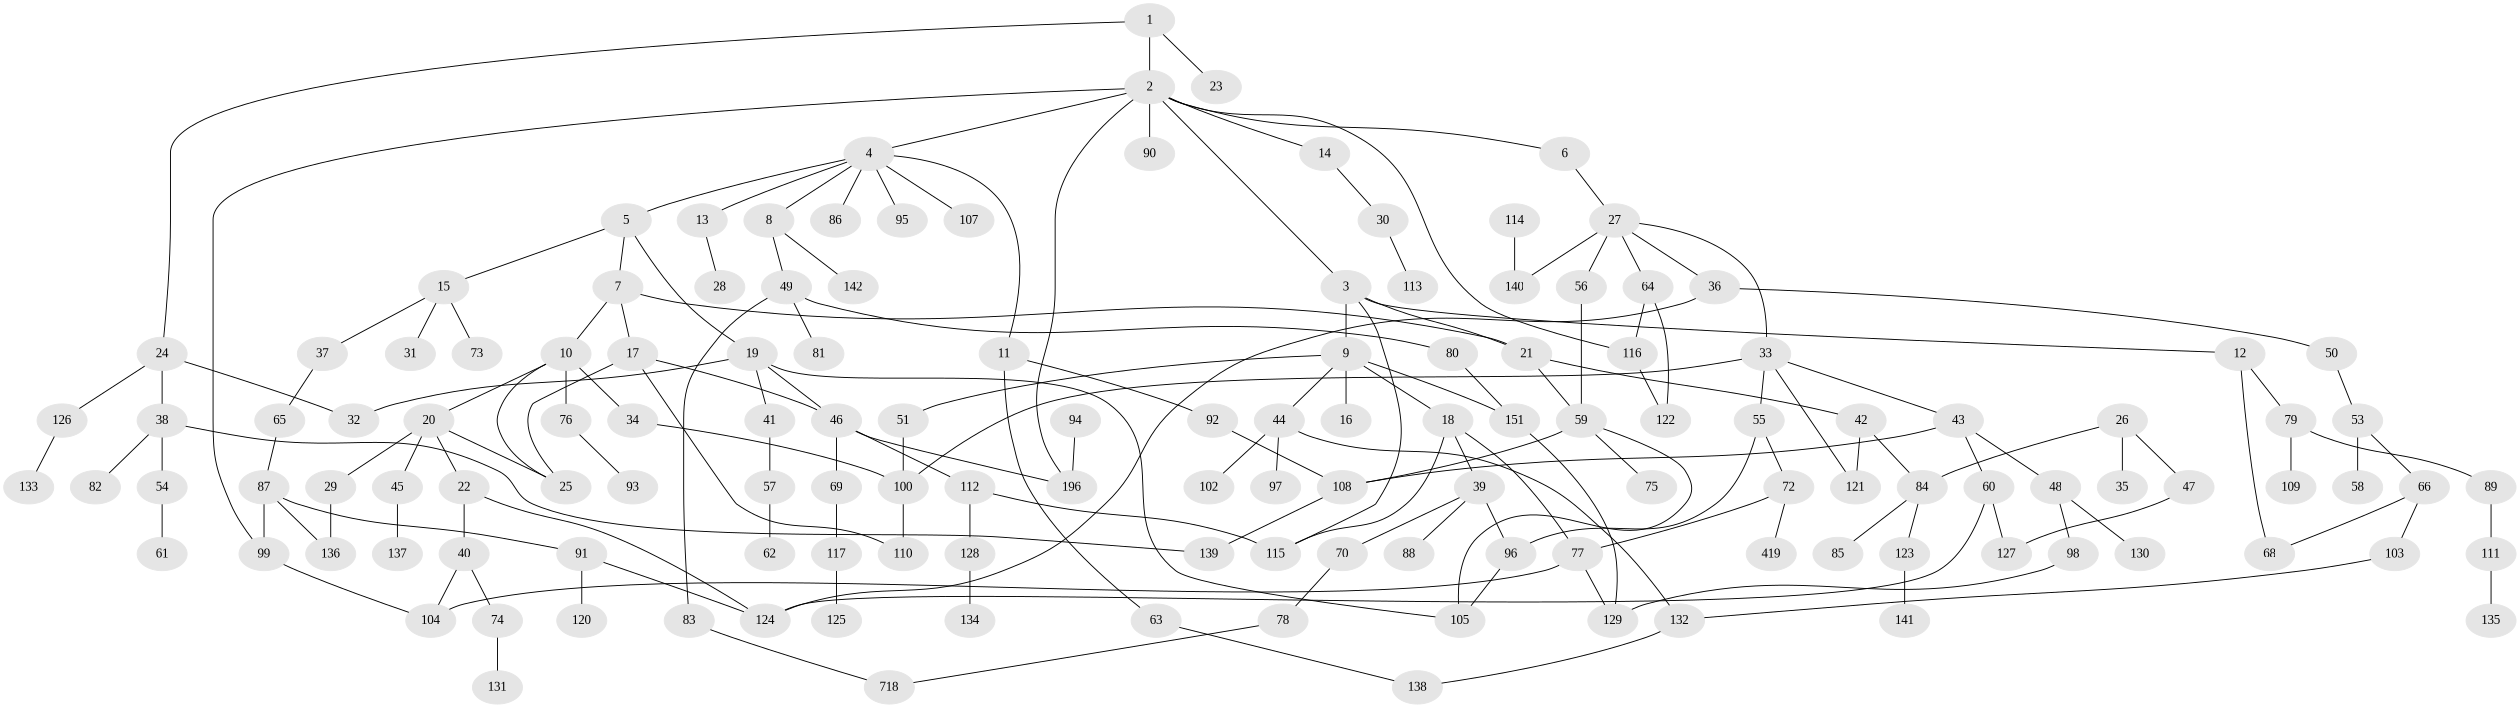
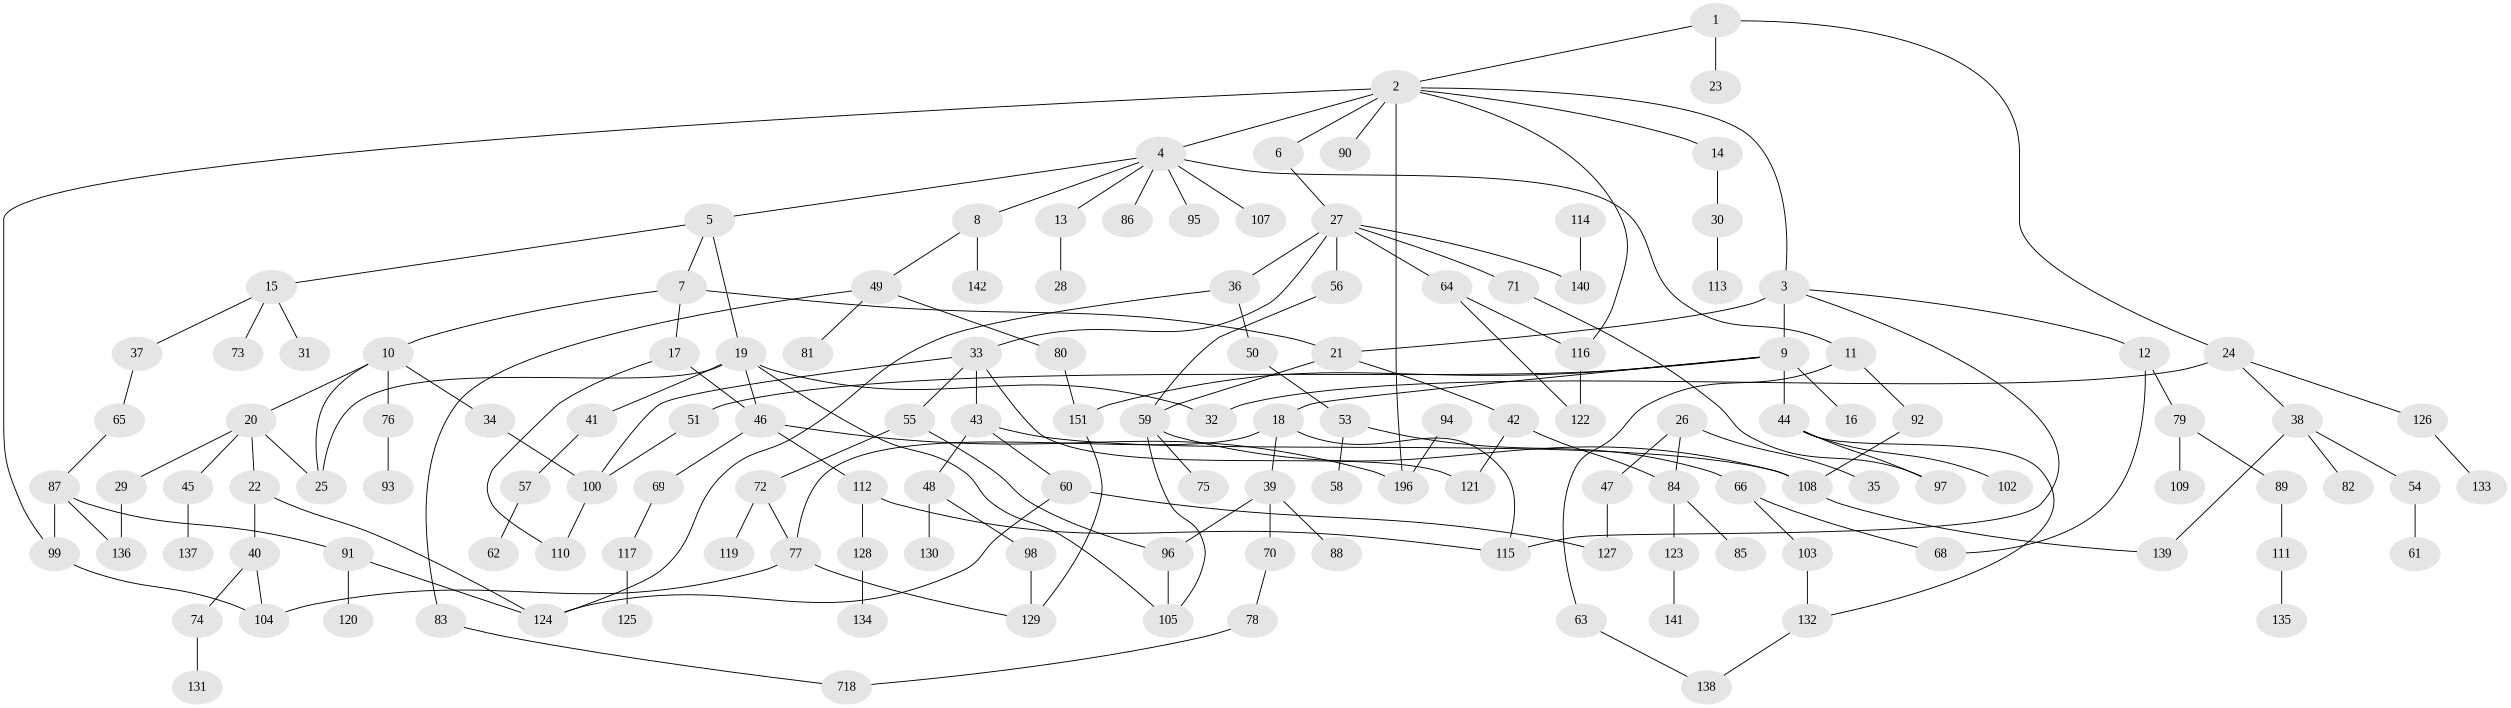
node "71": added
edge "17" -- "25": now "19" -- "25"
node "419": label "419" -> "119"
